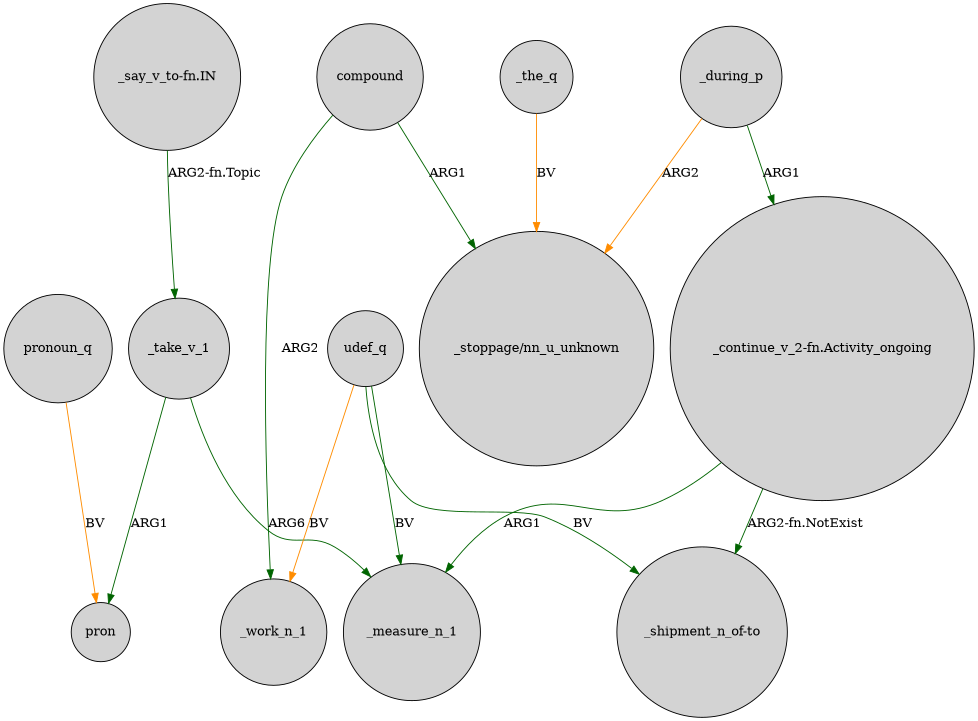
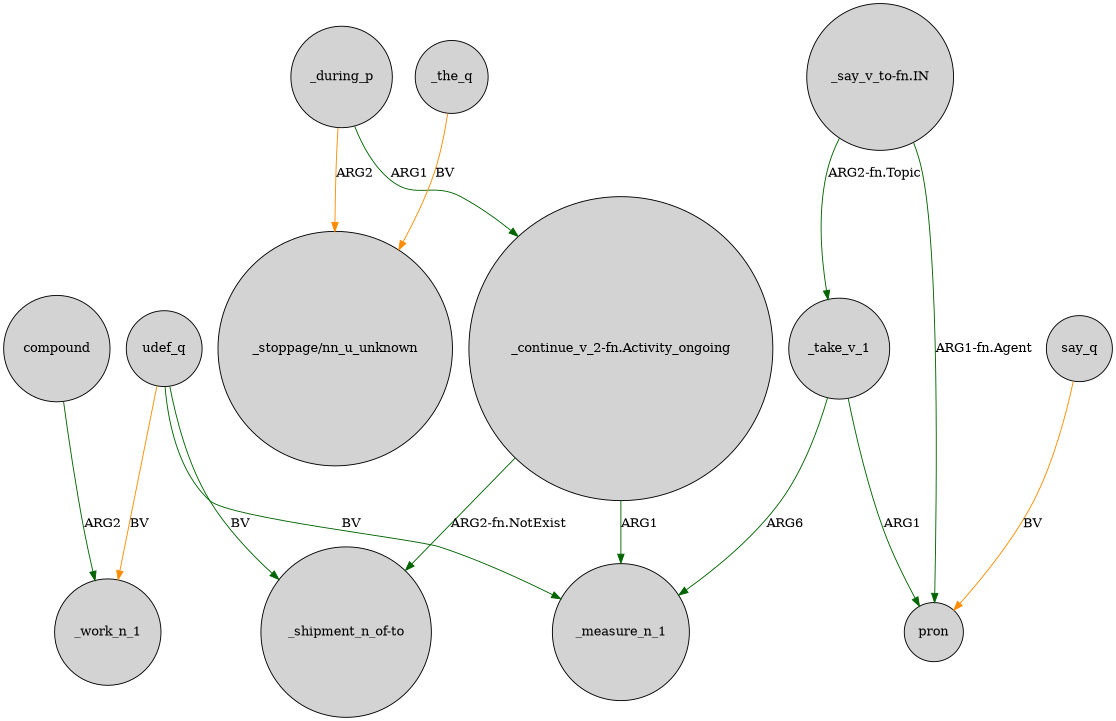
edge "compound" -> "_stoppage/nn_u_unknown": removed, label "ARG1"
node "pronoun_q": label "pronoun_q" -> "say_q"
edge "_say_v_to-fn.IN" -> "pron": added, label "ARG1-fn.Agent"
